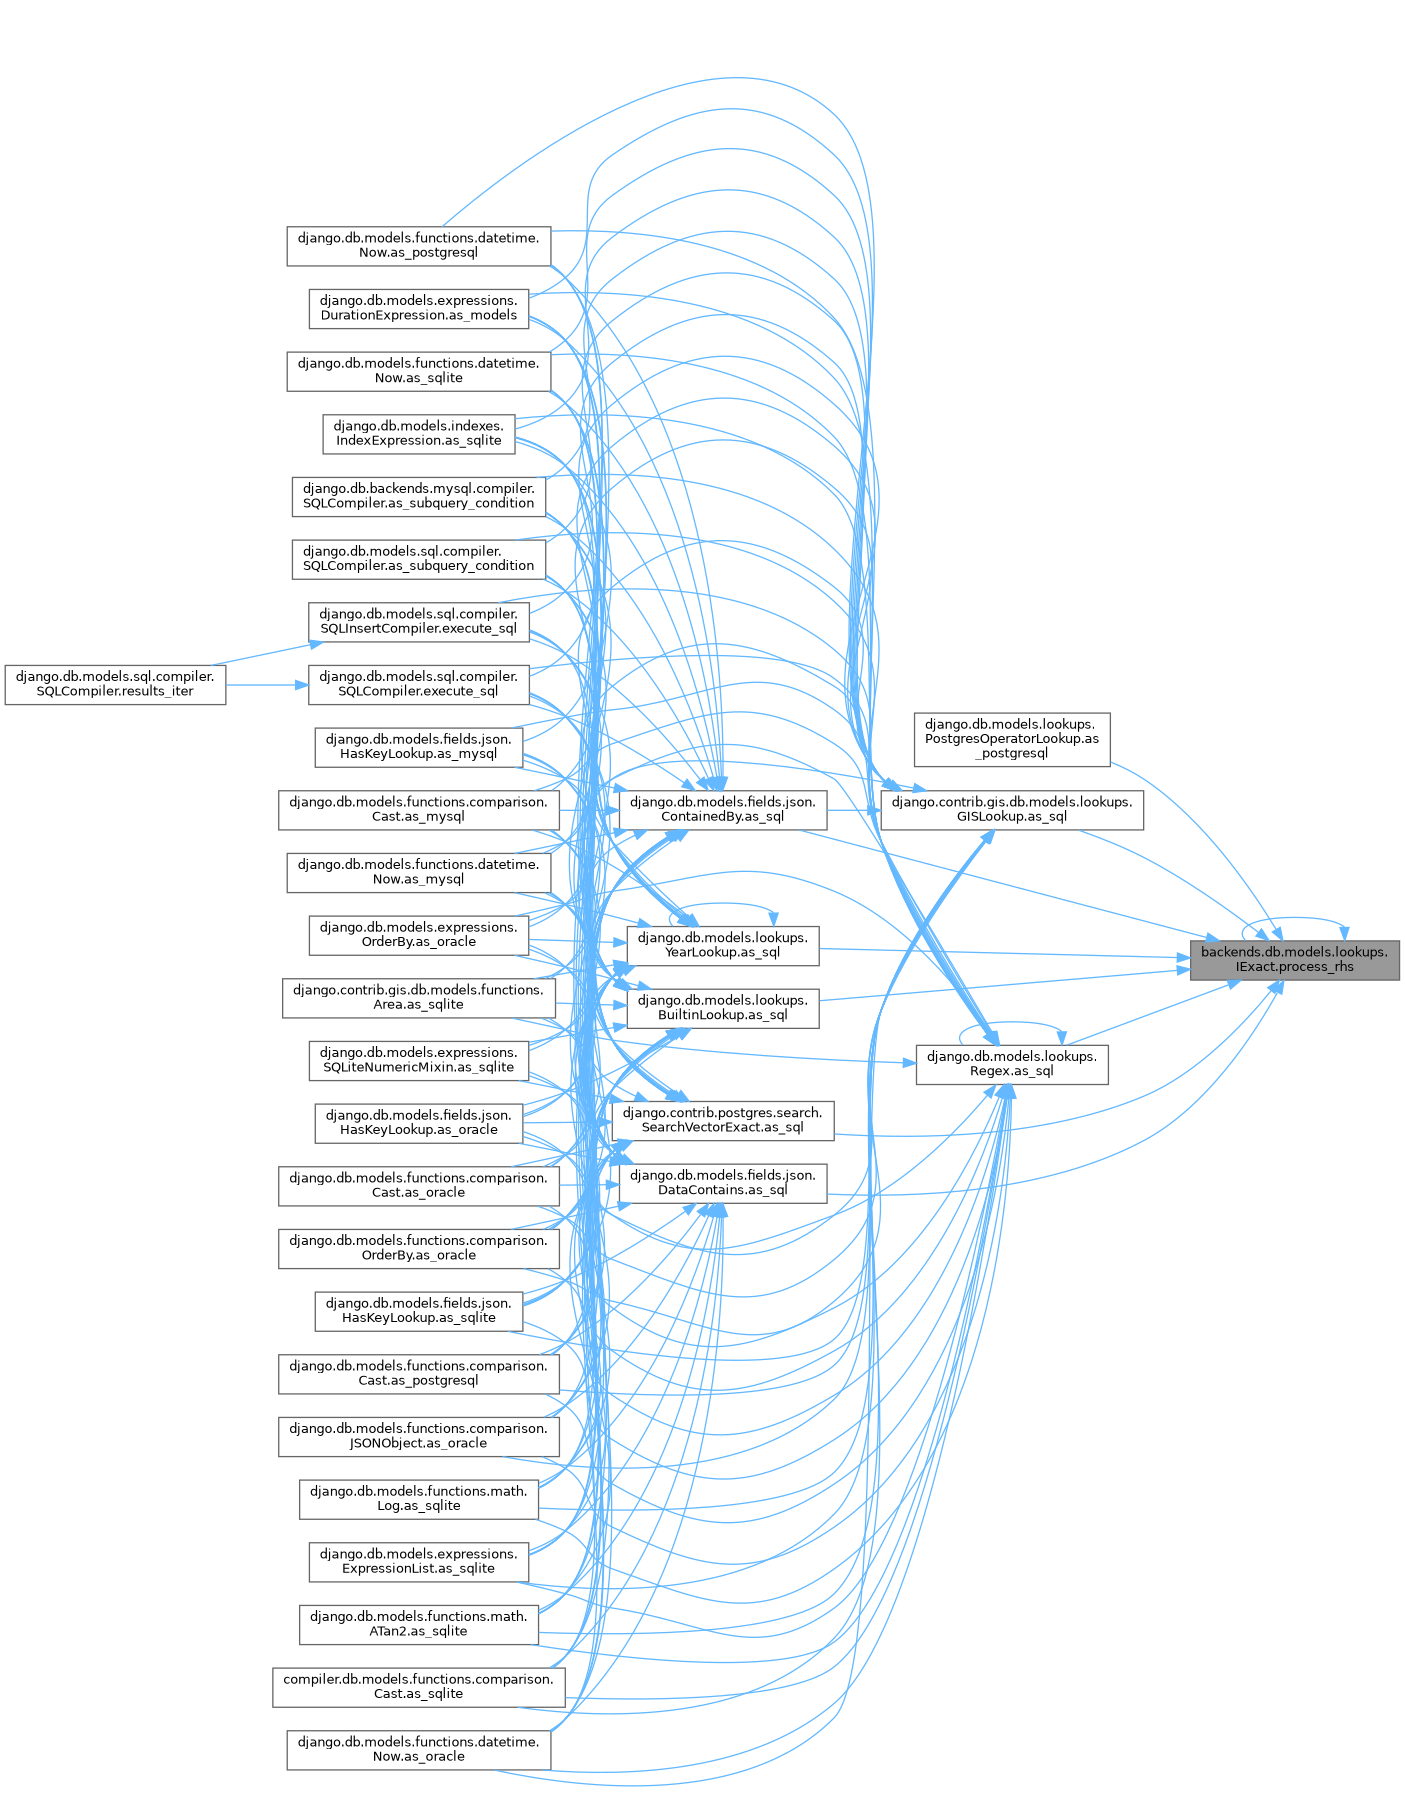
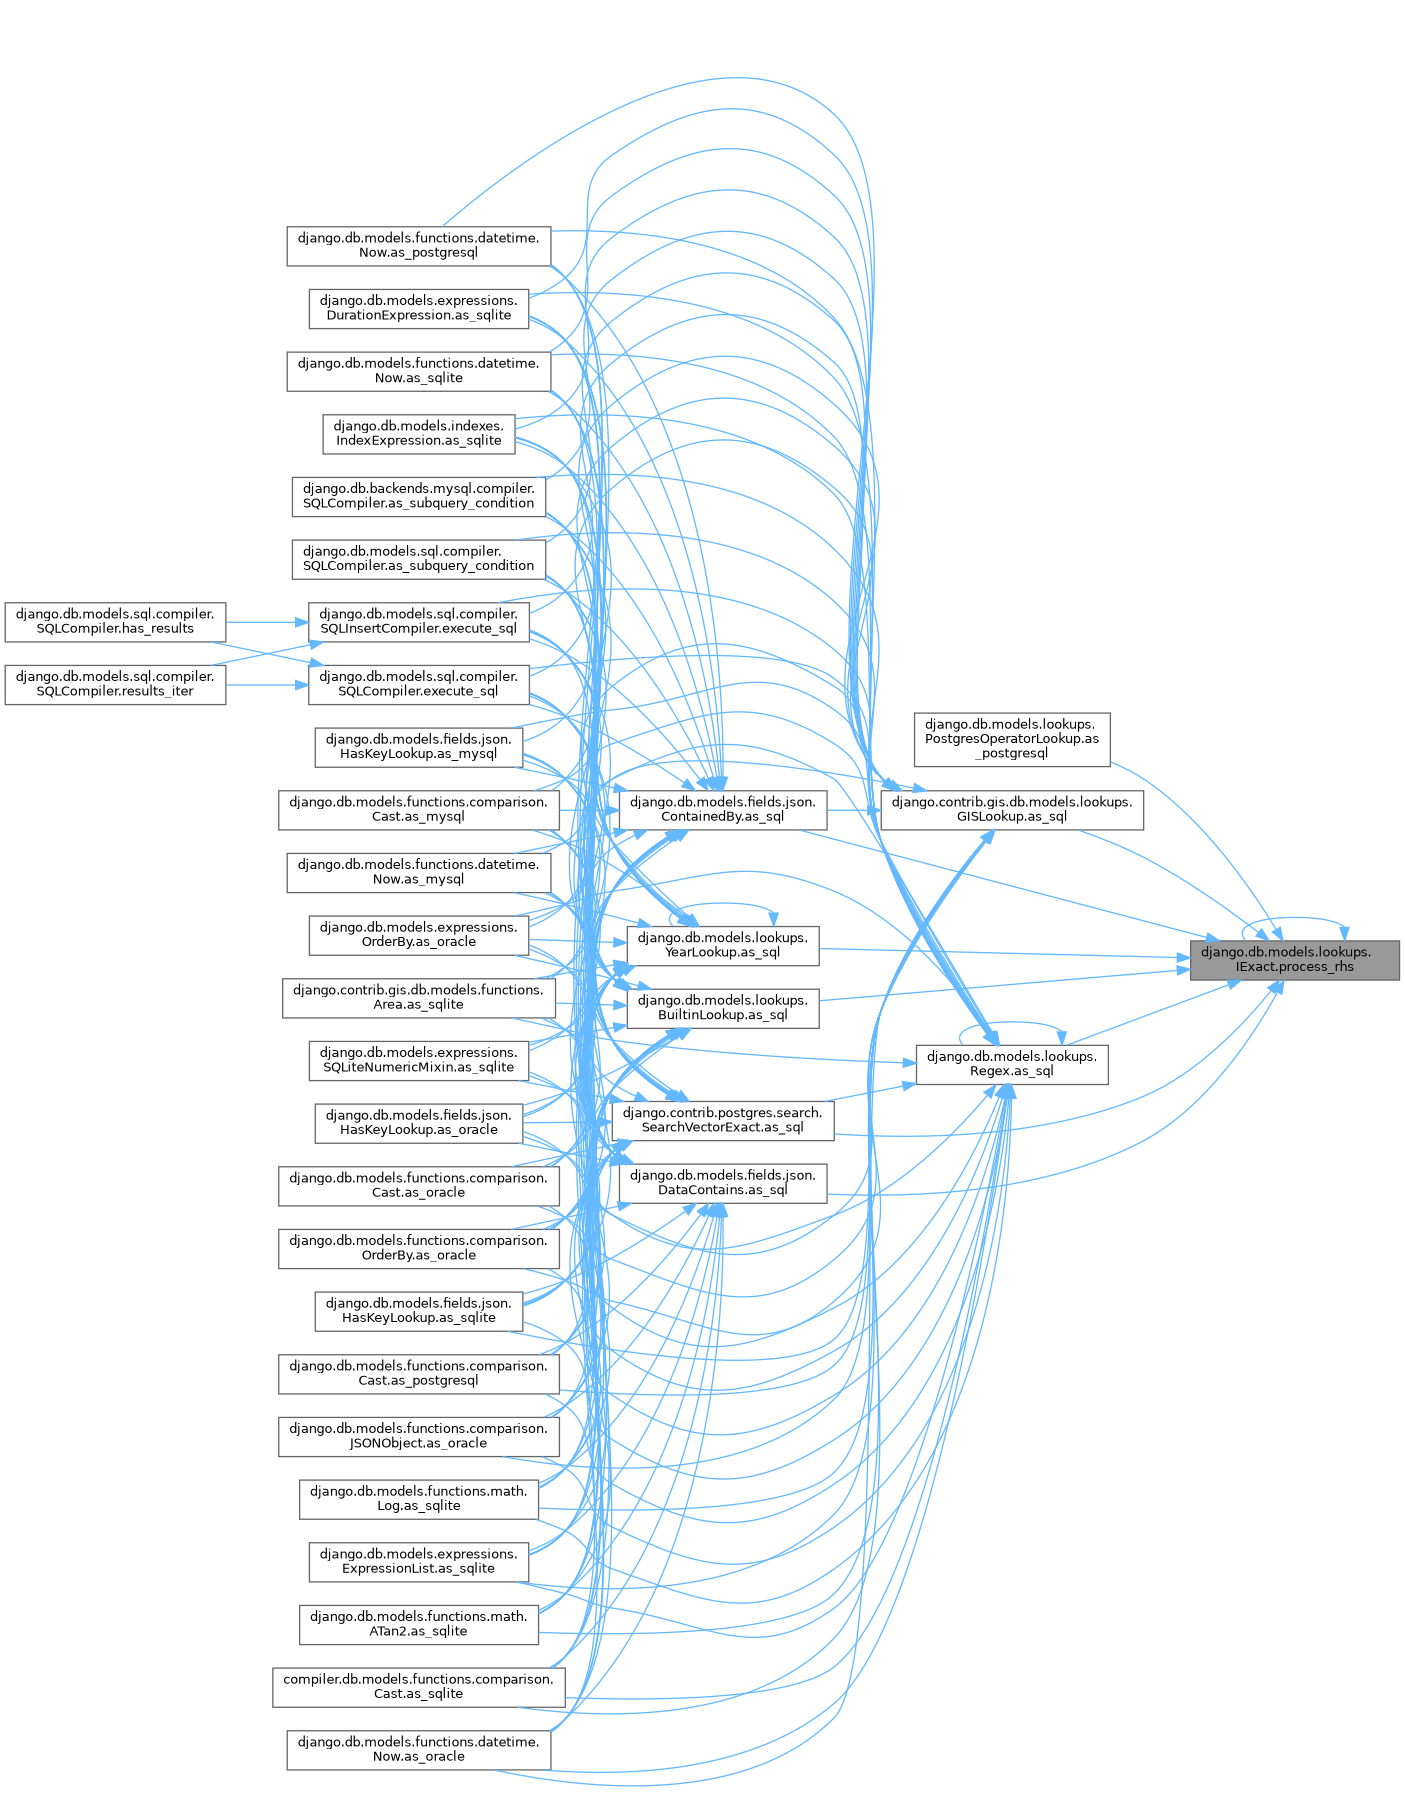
node "django.db.models.expressions. DurationExpression.as_models": label "django.db.models.expressions. DurationExpression.as_models" -> "django.db.models.expressions. DurationExpression.as_sqlite"
edge "django.db.models.functions.datetime. Now.as_mysql" -> "django.contrib.gis.db.models.lookups. GISLookup.as_sql": removed
node "django.db.models.sql.compiler. SQLCompiler.has_results": added
edge "django.db.models.functions.datetime. Now.as_sqlite" -> "django.db.models.lookups. BuiltinLookup.as_sql": removed
node "backends.db.models.lookups. IExact.process_rhs": label "backends.db.models.lookups. IExact.process_rhs" -> "django.db.models.lookups. IExact.process_rhs"
edge "django.db.models.functions.comparison. Cast.as_oracle" -> "django.db.models.fields.json. DataContains.as_sql": removed
edge "django.db.models.functions.math. ATan2.as_sqlite" -> "django.db.models.lookups. Regex.as_sql": now "django.contrib.postgres.search. SearchVectorExact.as_sql" -> "django.db.models.lookups. Regex.as_sql"
